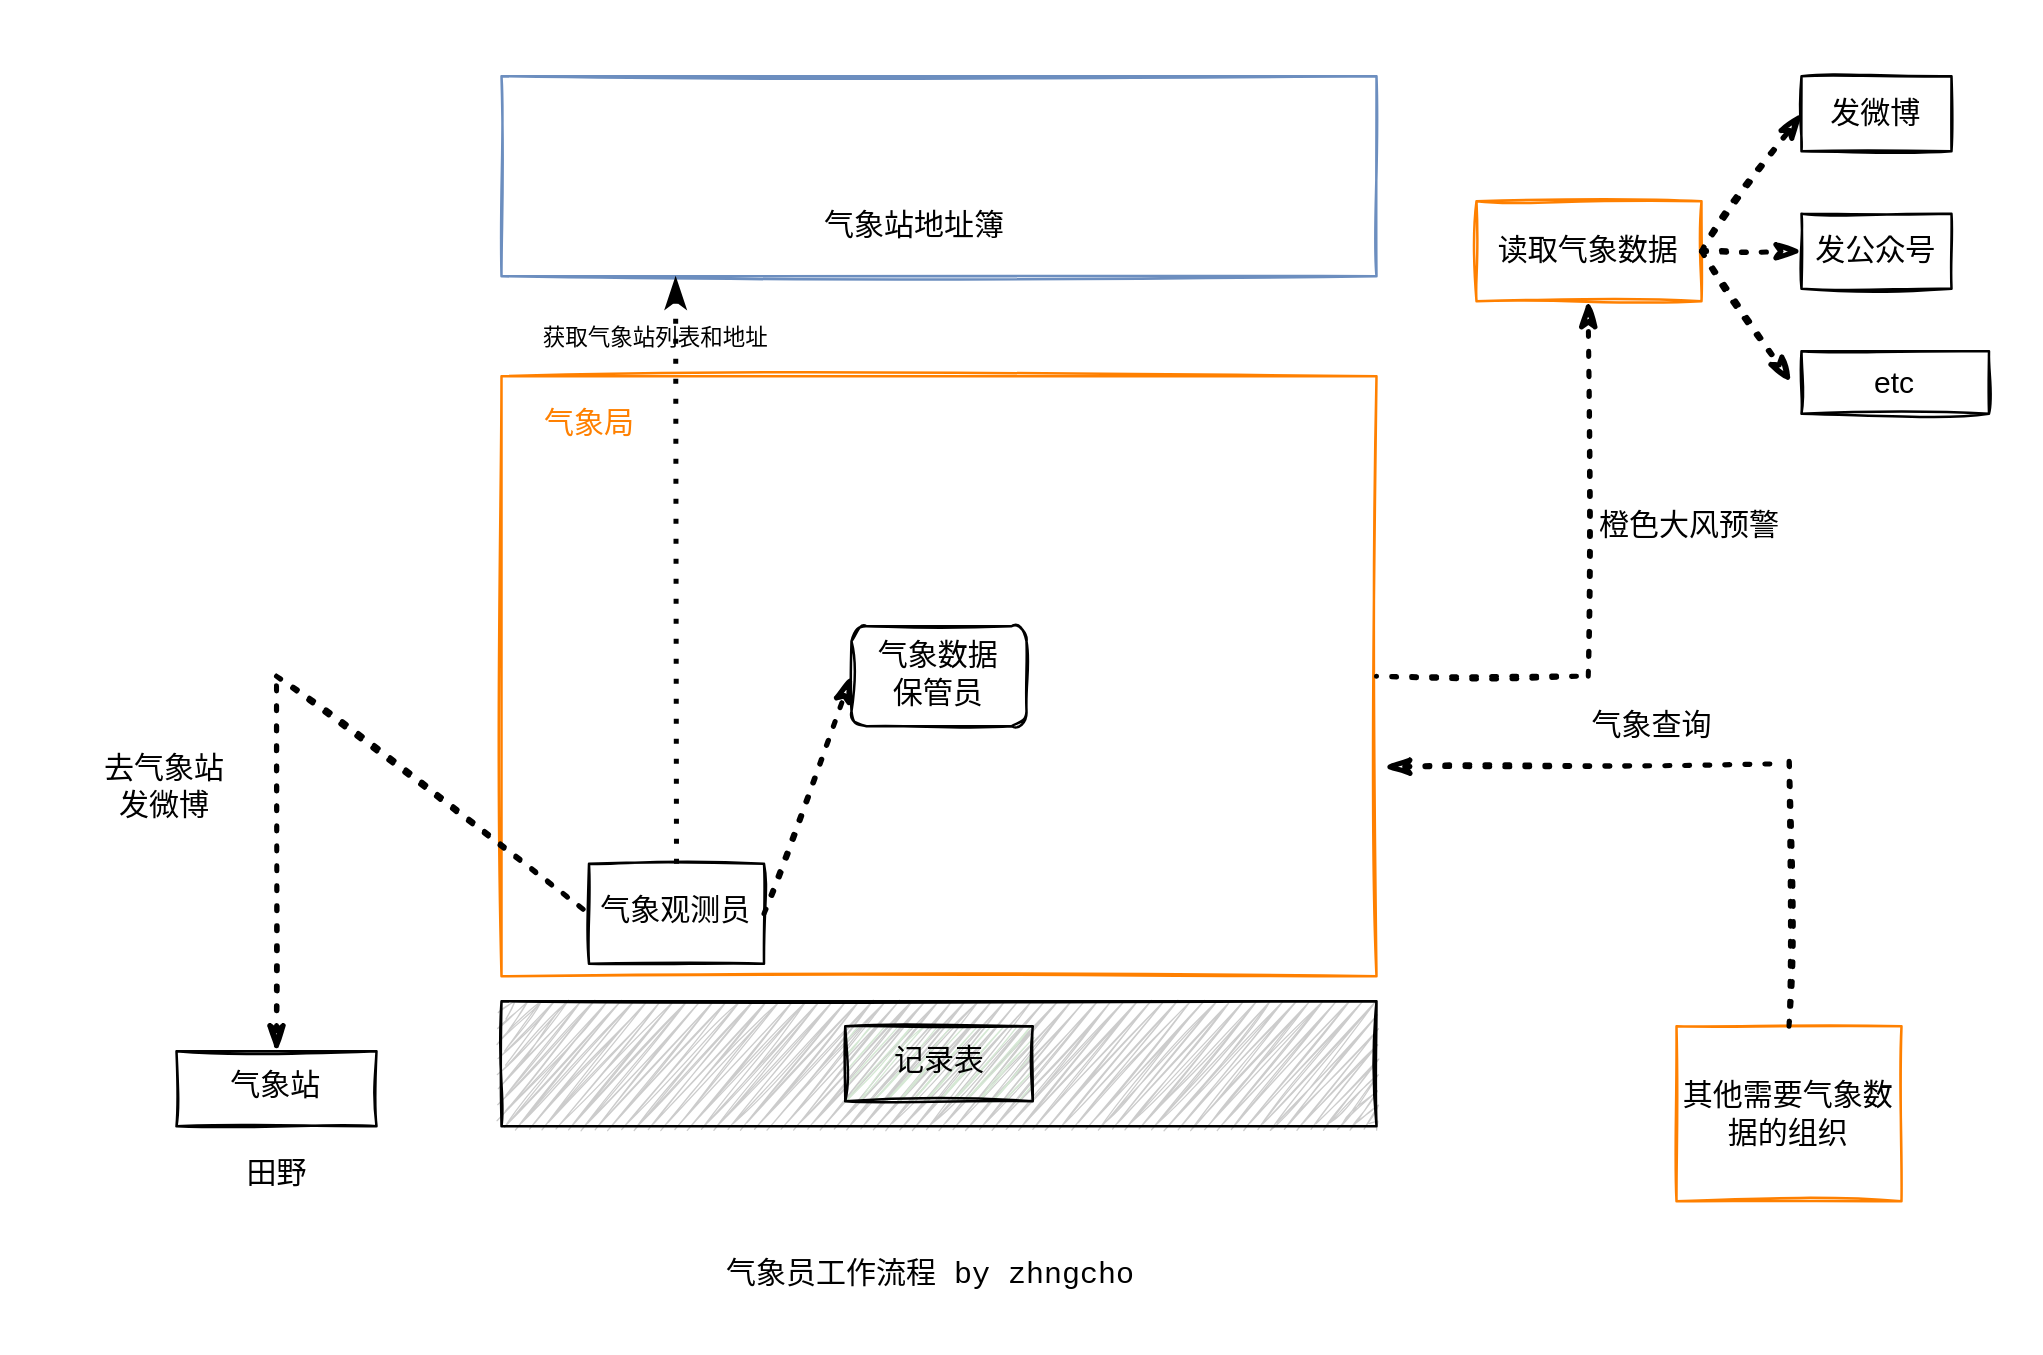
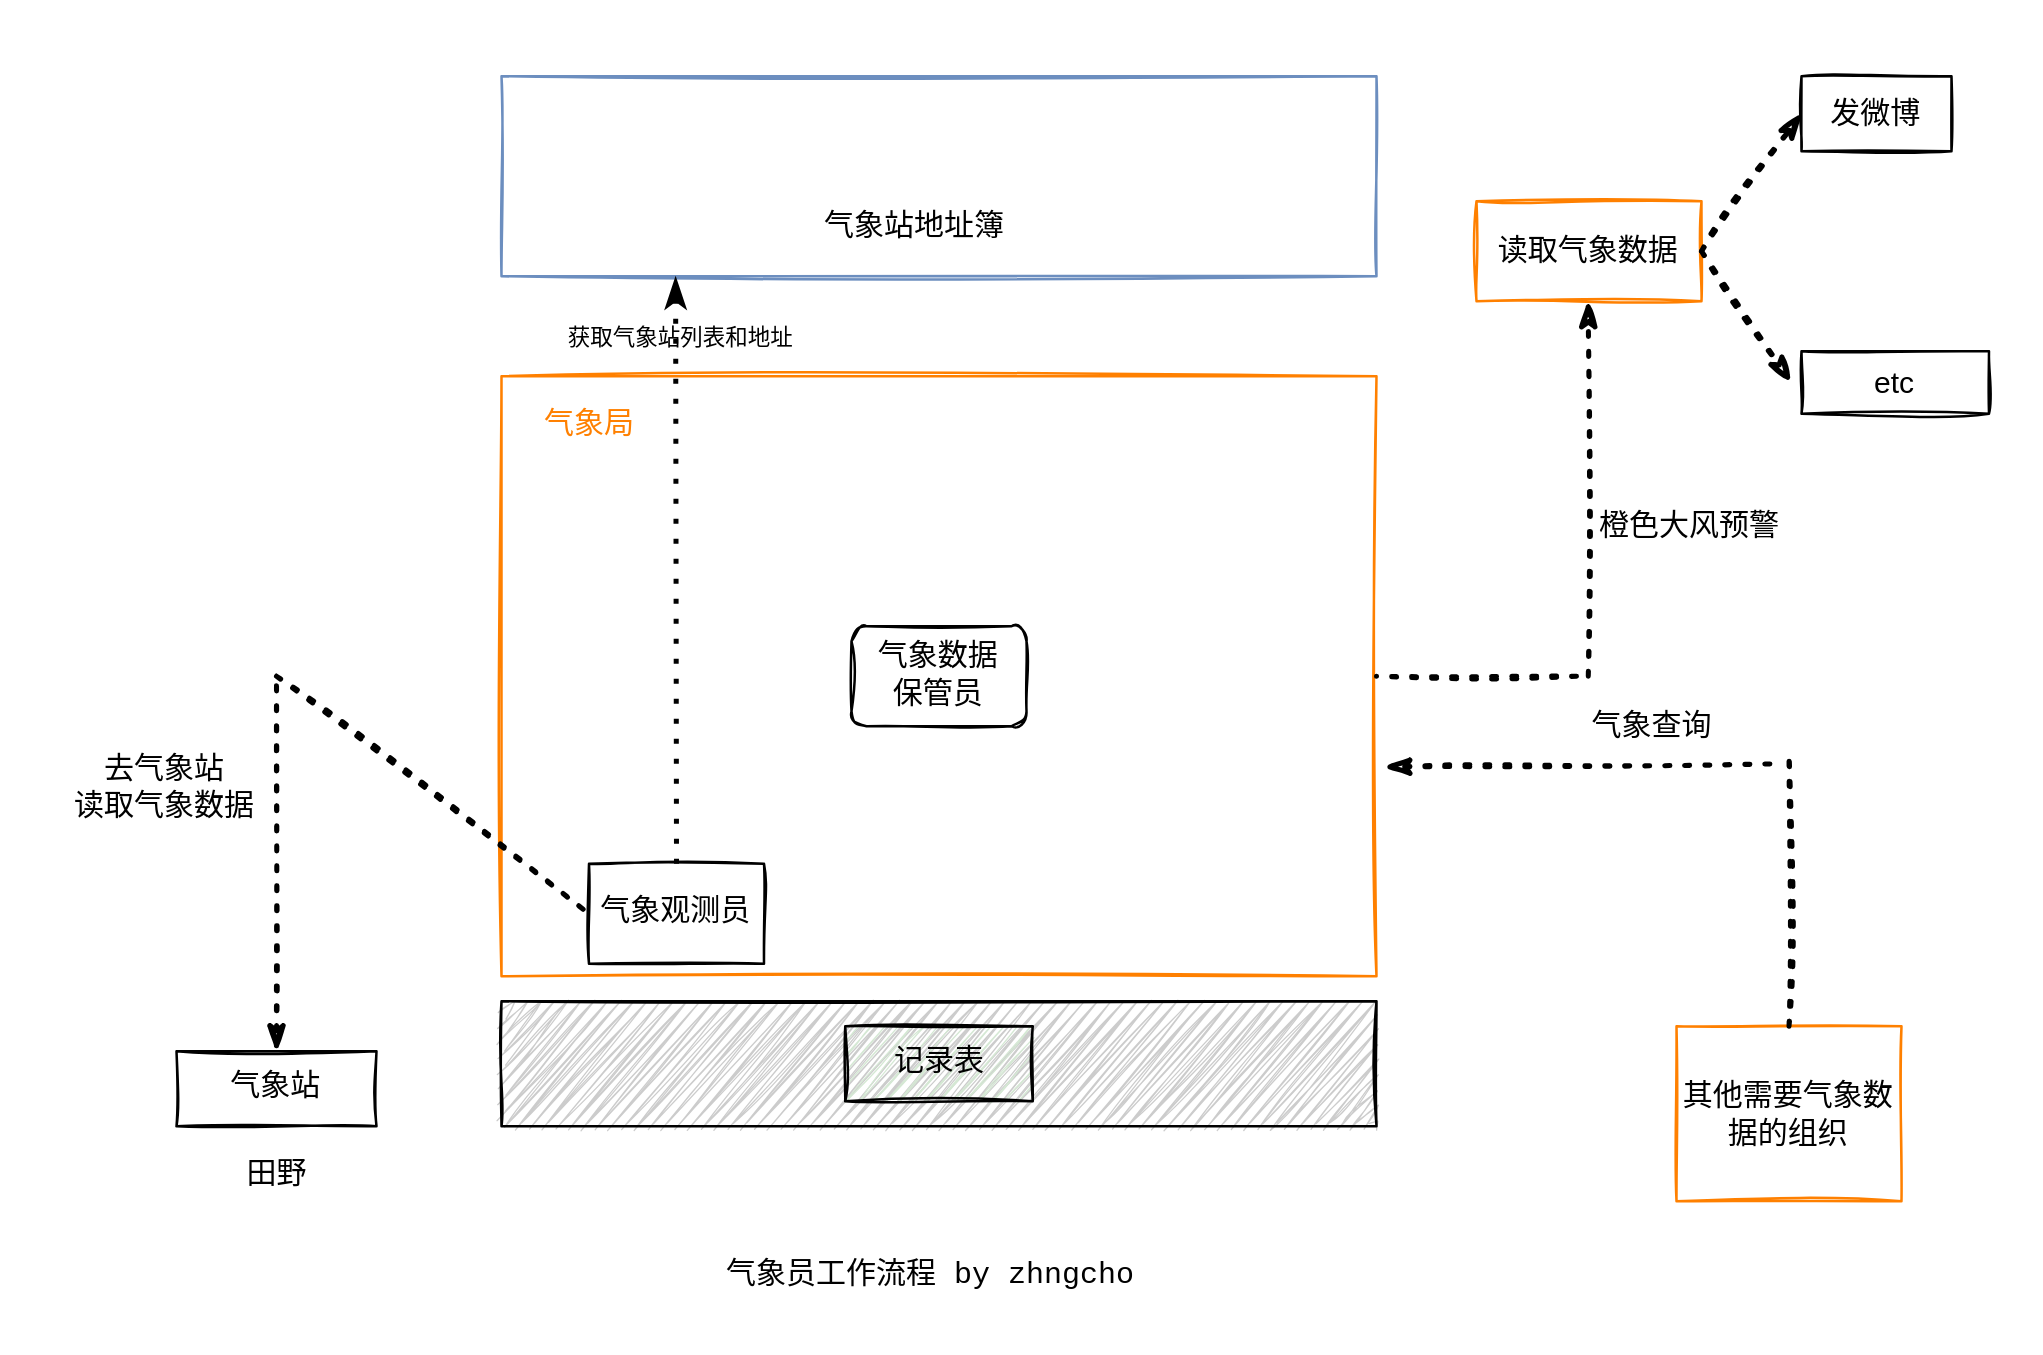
edge "读取气象数据" -> "发公众号": removed
node "发公众号": removed
node "获取气象站列表和地址": moved (656, 336) -> (681, 336)
node "去气象站 发微博": label "去气象站 发微博" -> "去气象站 读取气象数据"
edge "气象观测员" -> "气象数据 保管员": removed
